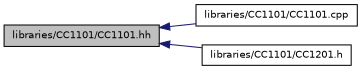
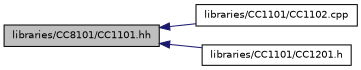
node "libraries/CC1101/CC1101.cpp": label "libraries/CC1101/CC1101.cpp" -> "libraries/CC1101/CC1102.cpp"
node "libraries/CC1101/CC1101.hh": label "libraries/CC1101/CC1101.hh" -> "libraries/CC8101/CC1101.hh"
